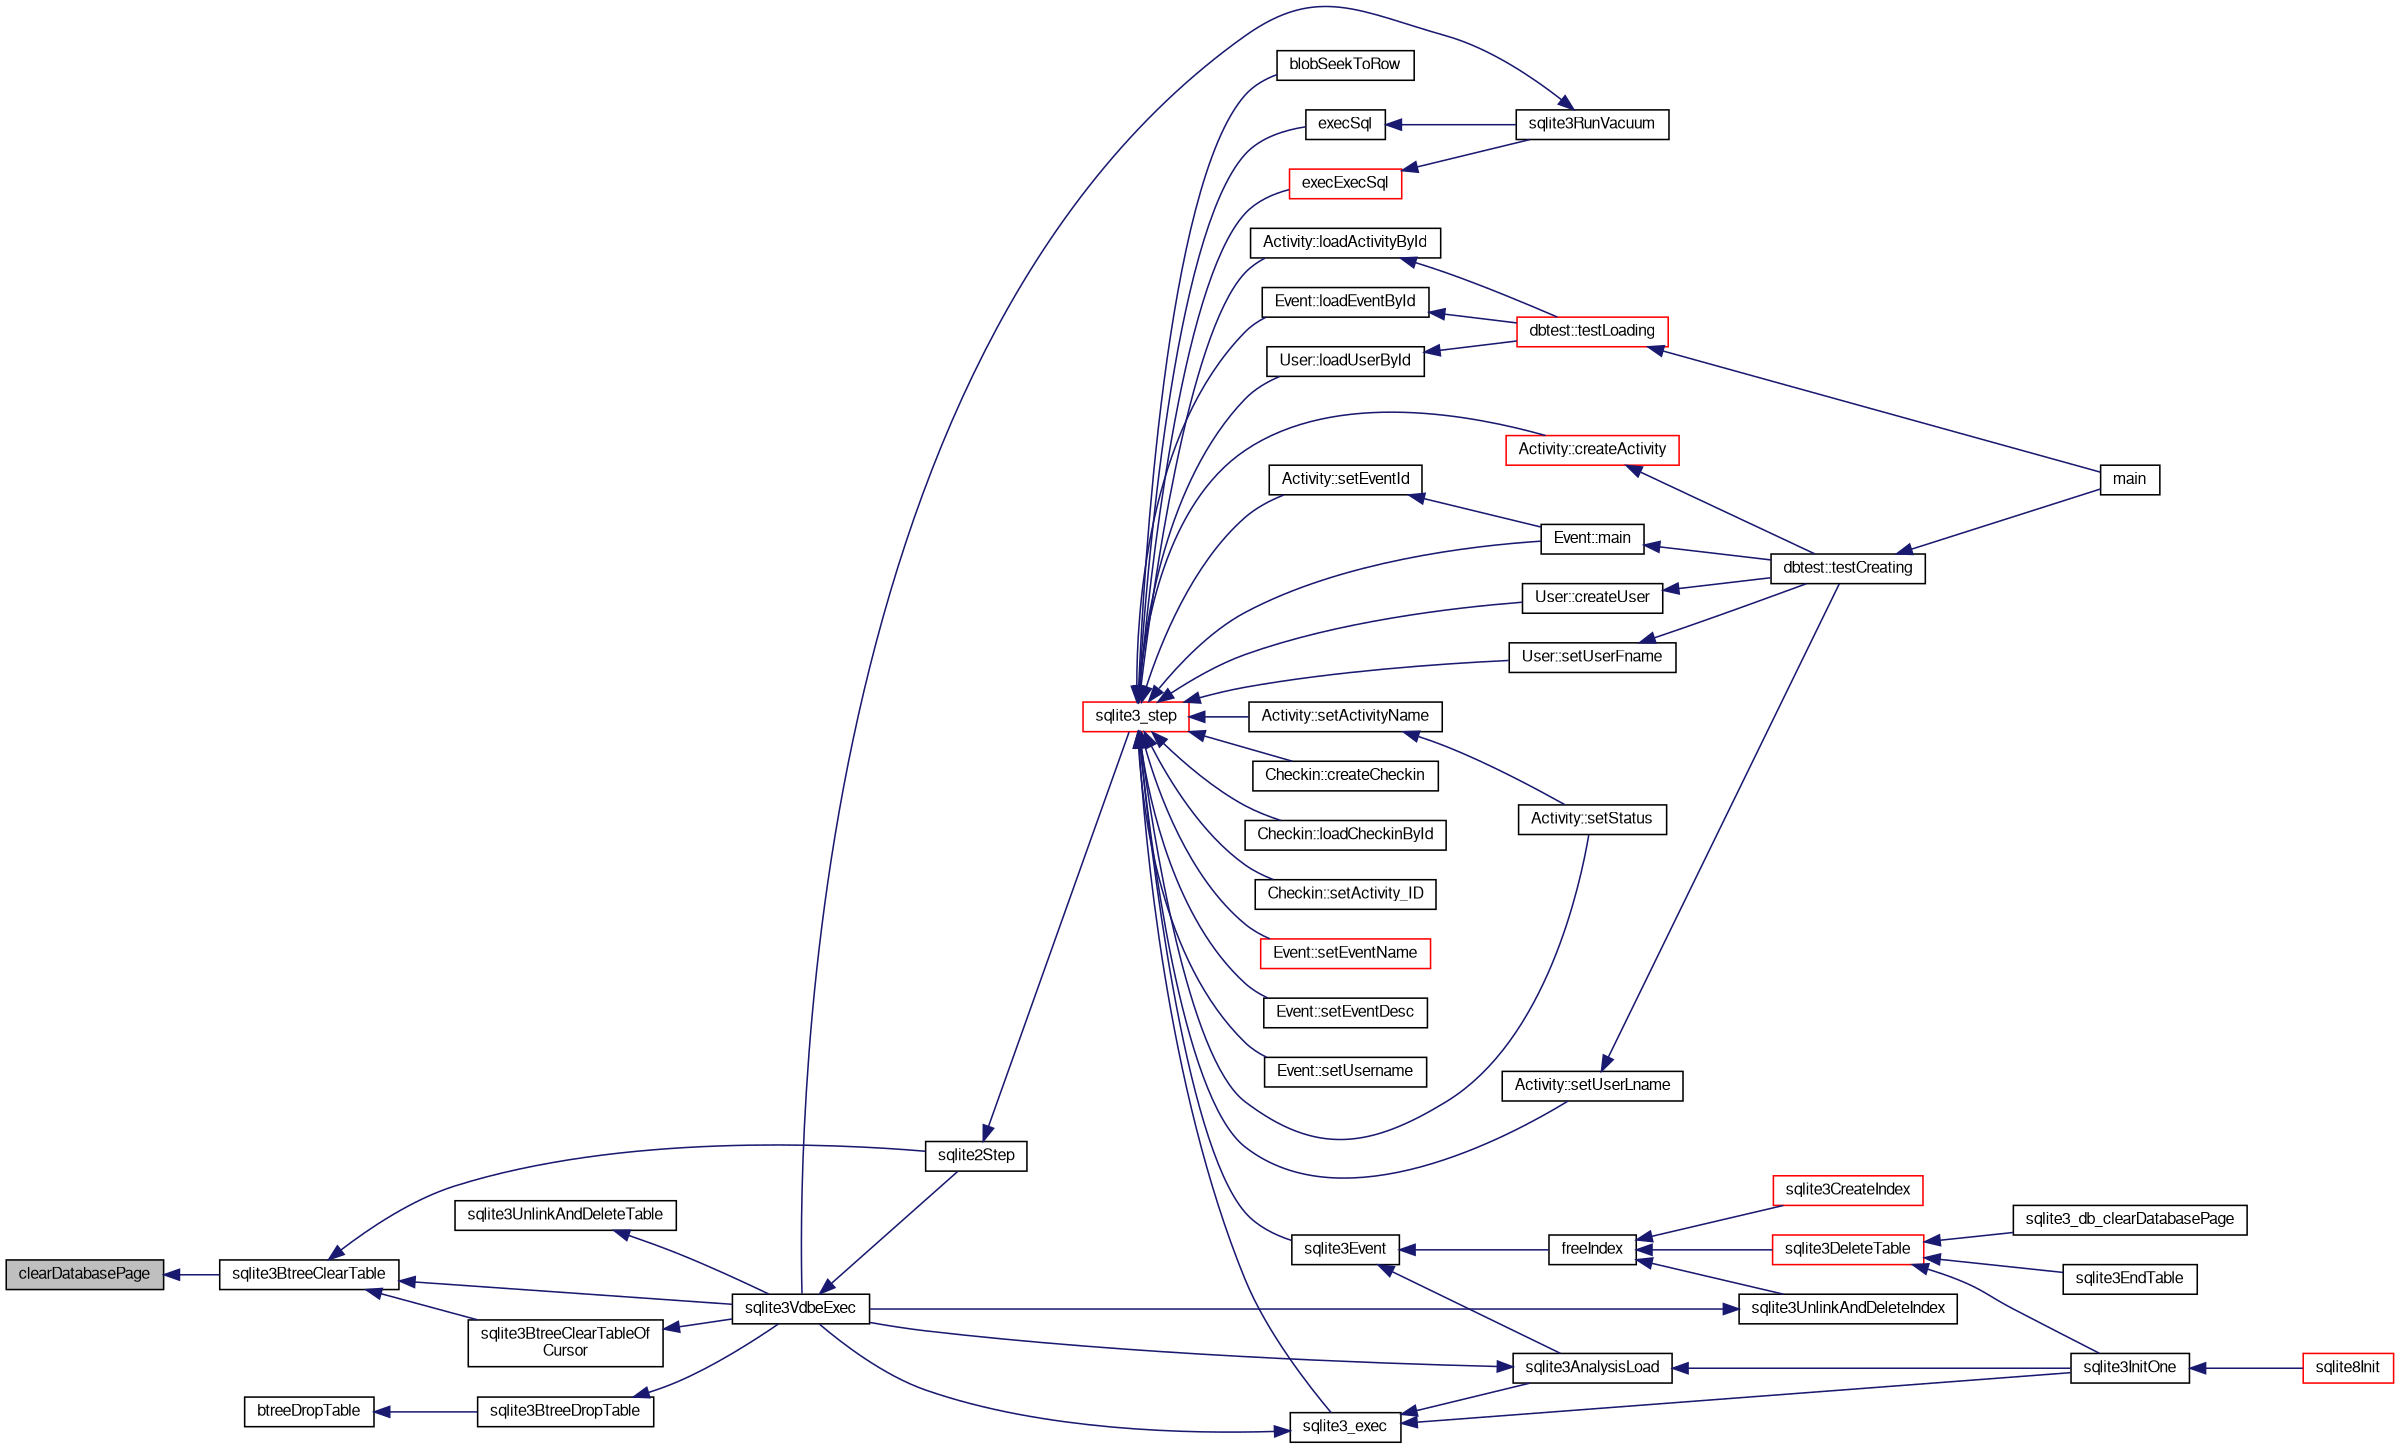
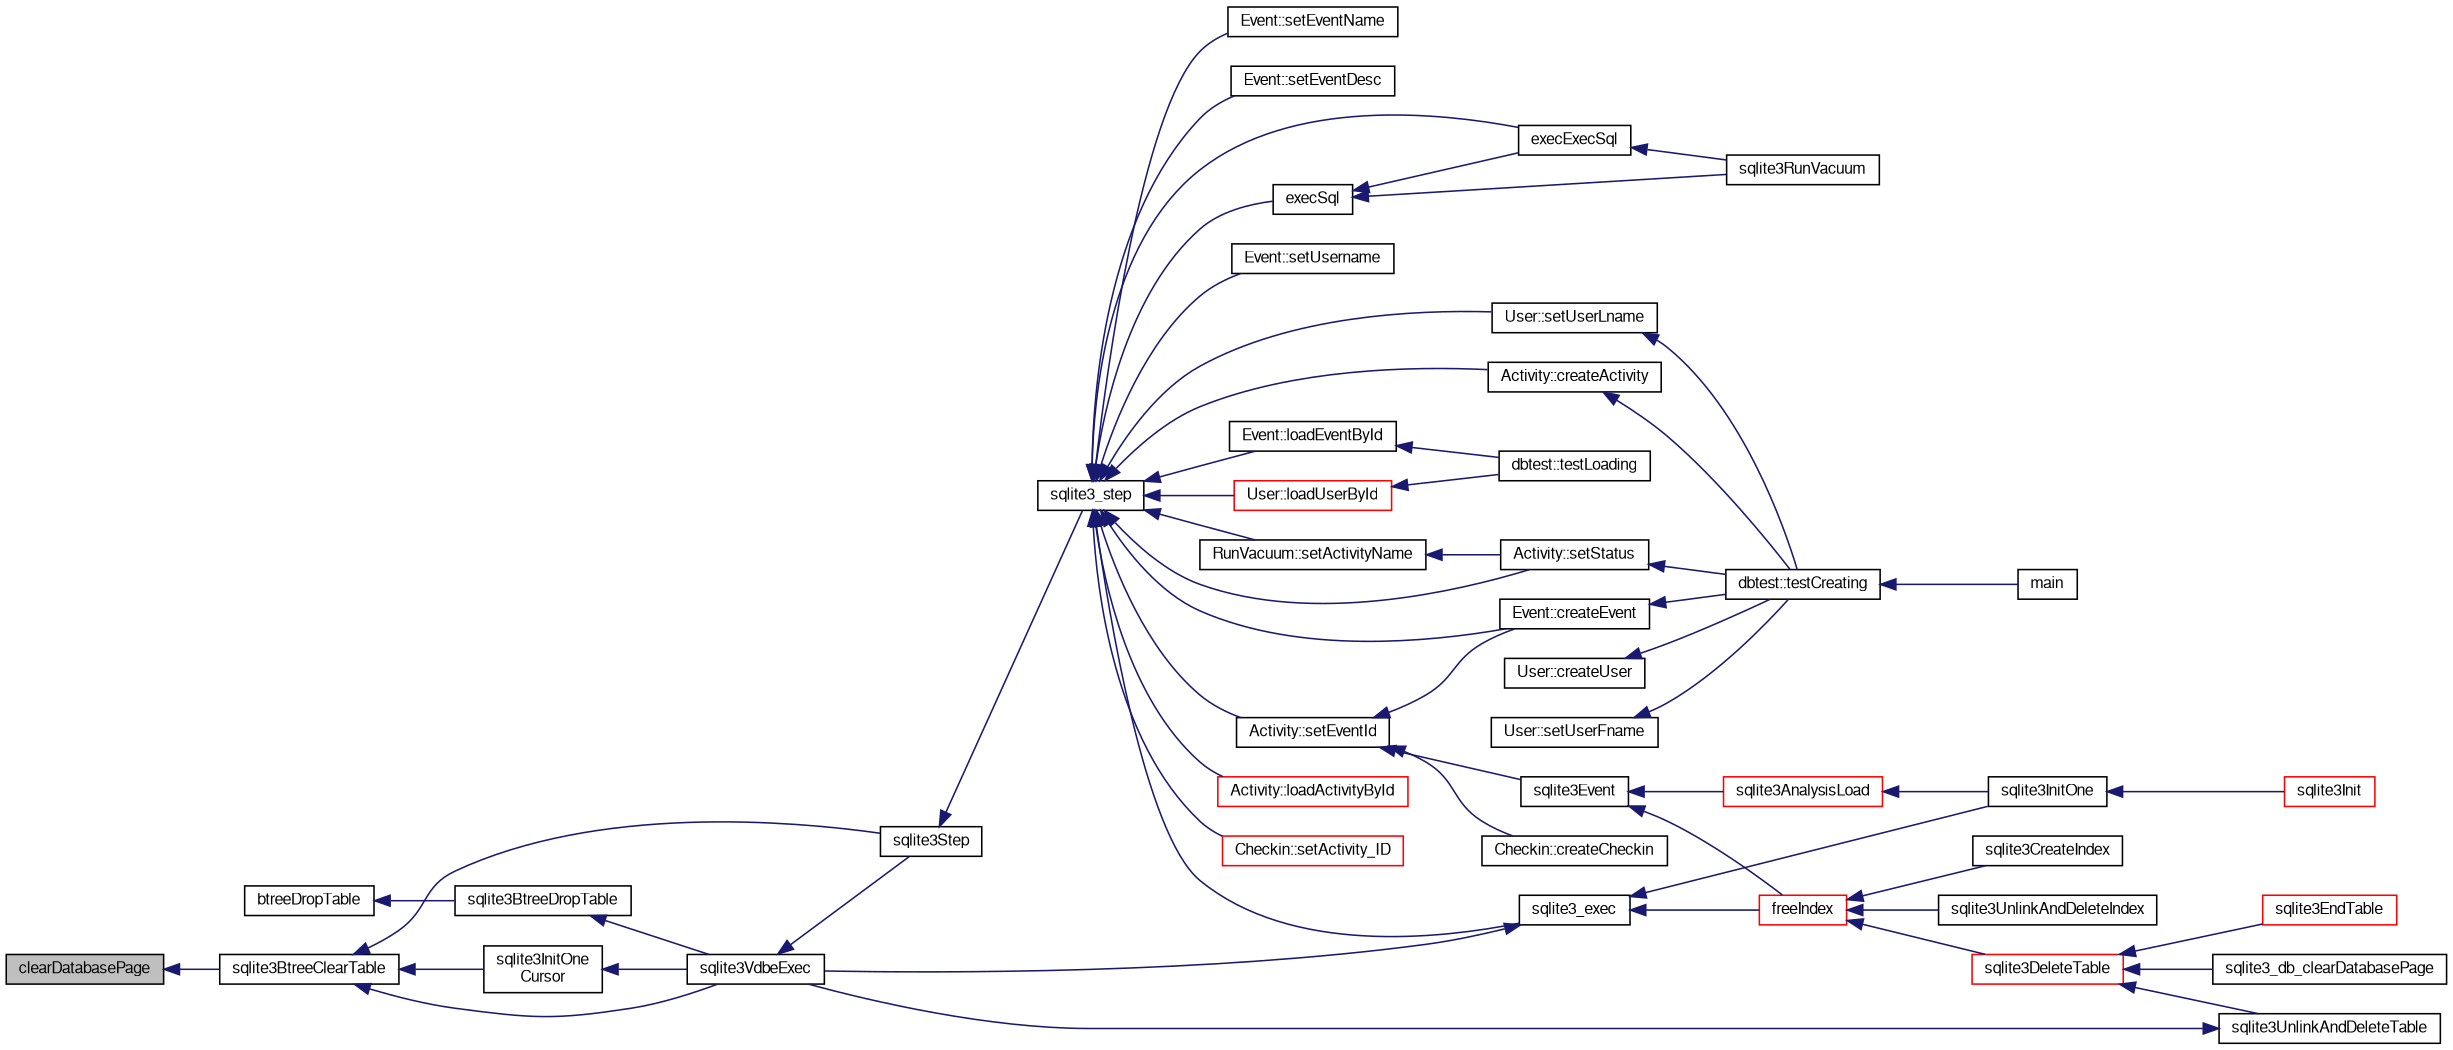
node "blobSeekToRow": removed
edge "execExecSql" -> "execSql": added
node "execExecSql": color red -> black
node "Activity::loadActivityById": color black -> red
edge "dbtest::testLoading" -> "Activity::loadActivityById": removed
node "dbtest::testLoading": color red -> black
node "User::loadUserById": color black -> red
edge "main" -> "dbtest::testLoading": removed
edge "sqlite3VdbeExec" -> "sqlite3RunVacuum": removed
node "Activity::createActivity": color red -> black
node "Event::main": label "Event::main" -> "Event::createEvent"
edge "dbtest::testCreating" -> "Activity::setStatus": added
edge "User::createUser" -> "sqlite3_step": removed
edge "User::setUserFname" -> "sqlite3_step": removed
node "sqlite3_step": color red -> black
node "Activity::setActivityName": label "Activity::setActivityName" -> "RunVacuum::setActivityName"
edge "Checkin::createCheckin" -> "sqlite3_step": now "Checkin::createCheckin" -> "Activity::setEventId"
node "Checkin::loadCheckinById": removed
node "Checkin::setActivity_ID": color black -> red
node "Event::setEventName": color red -> black
node "Activity::setUserLname": label "Activity::setUserLname" -> "User::setUserLname"
edge "sqlite3Event" -> "sqlite3_step": now "sqlite3Event" -> "Activity::setEventId"
node "sqlite2Step": label "sqlite2Step" -> "sqlite3Step"
node "sqlite3CreateIndex": color red -> black
node "freeIndex": color black -> red
node "sqlite3EndTable": color black -> red
edge "sqlite3VdbeExec" -> "sqlite3UnlinkAndDeleteIndex": removed
edge "sqlite3InitOne" -> "sqlite3DeleteTable": now "sqlite3UnlinkAndDeleteTable" -> "sqlite3DeleteTable"
node "sqlite3BtreeClearTableOf Cursor": label "sqlite3BtreeClearTableOf Cursor" -> "sqlite3InitOne Cursor"
edge "sqlite3VdbeExec" -> "sqlite3AnalysisLoad": removed
node "sqlite3AnalysisLoad": color black -> red
node "sqlite8Init": label "sqlite8Init" -> "sqlite3Init"
edge "sqlite3AnalysisLoad" -> "sqlite3_exec": now "freeIndex" -> "sqlite3_exec"
